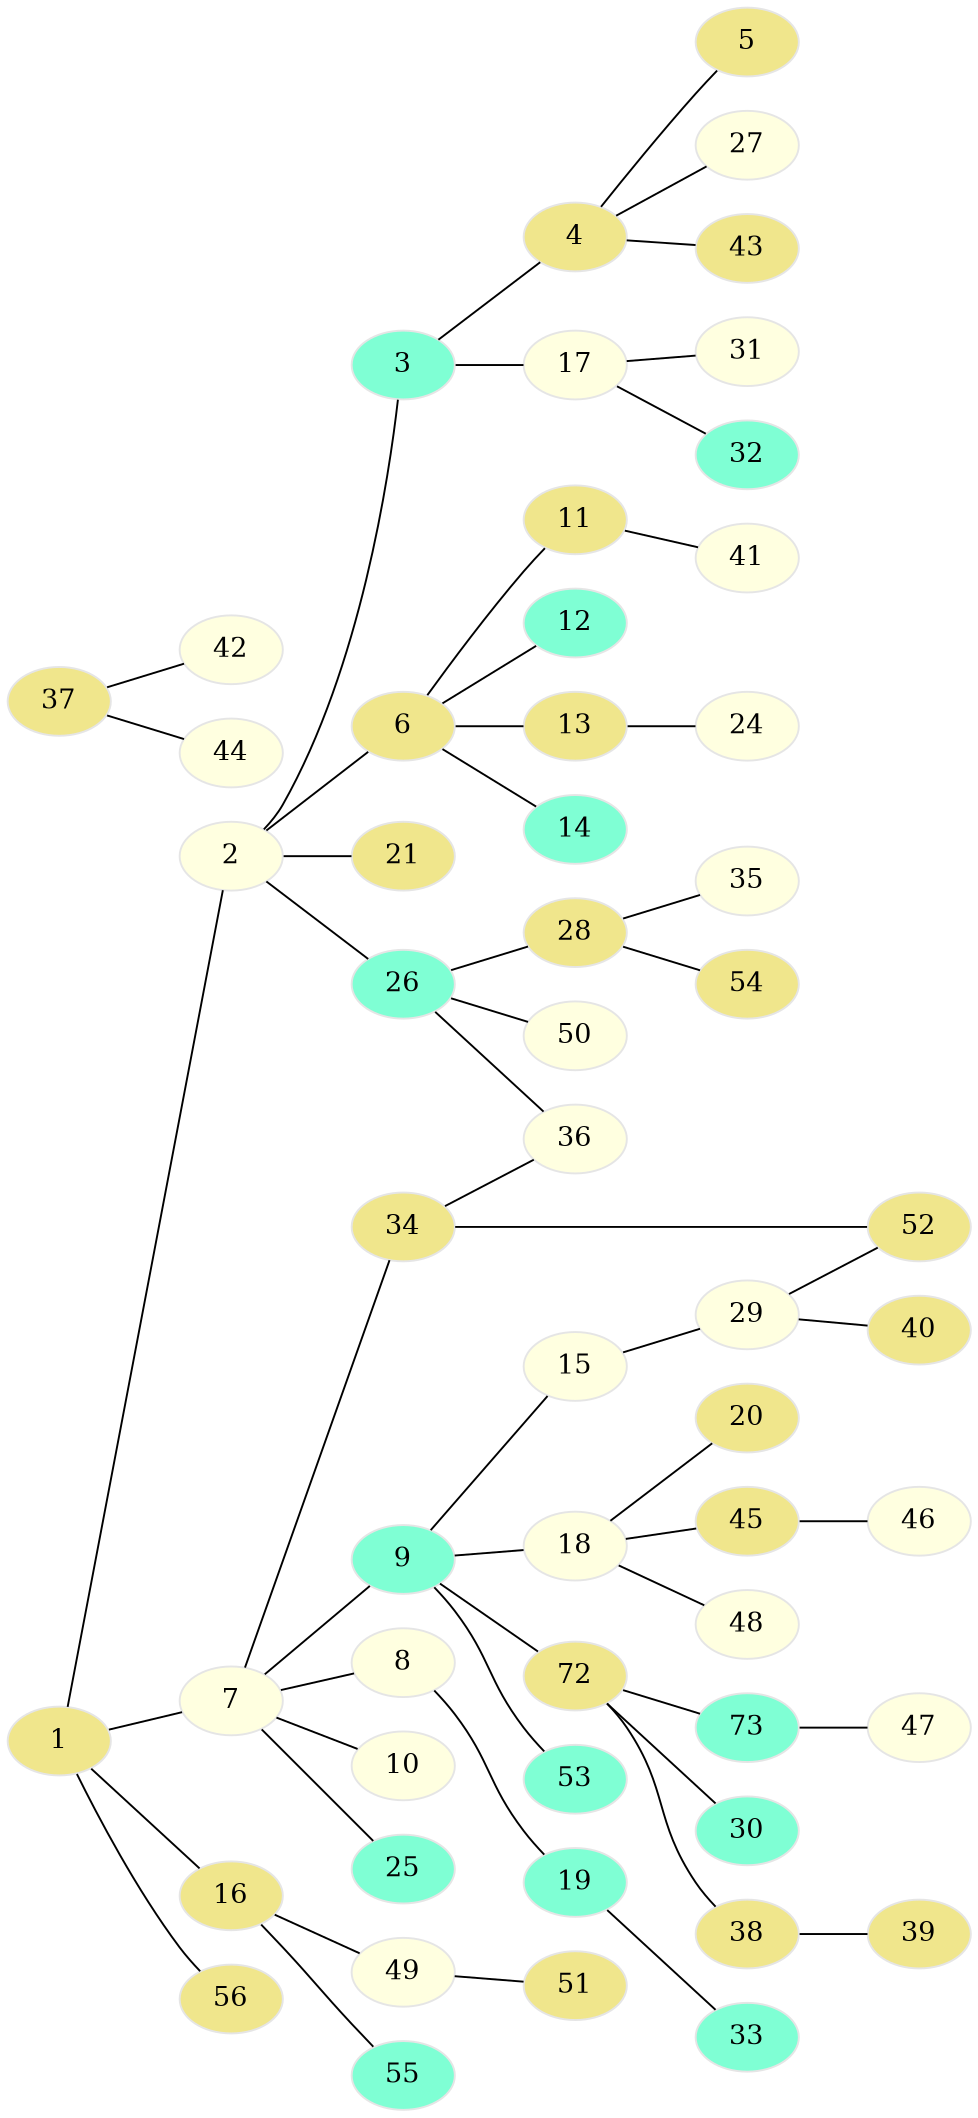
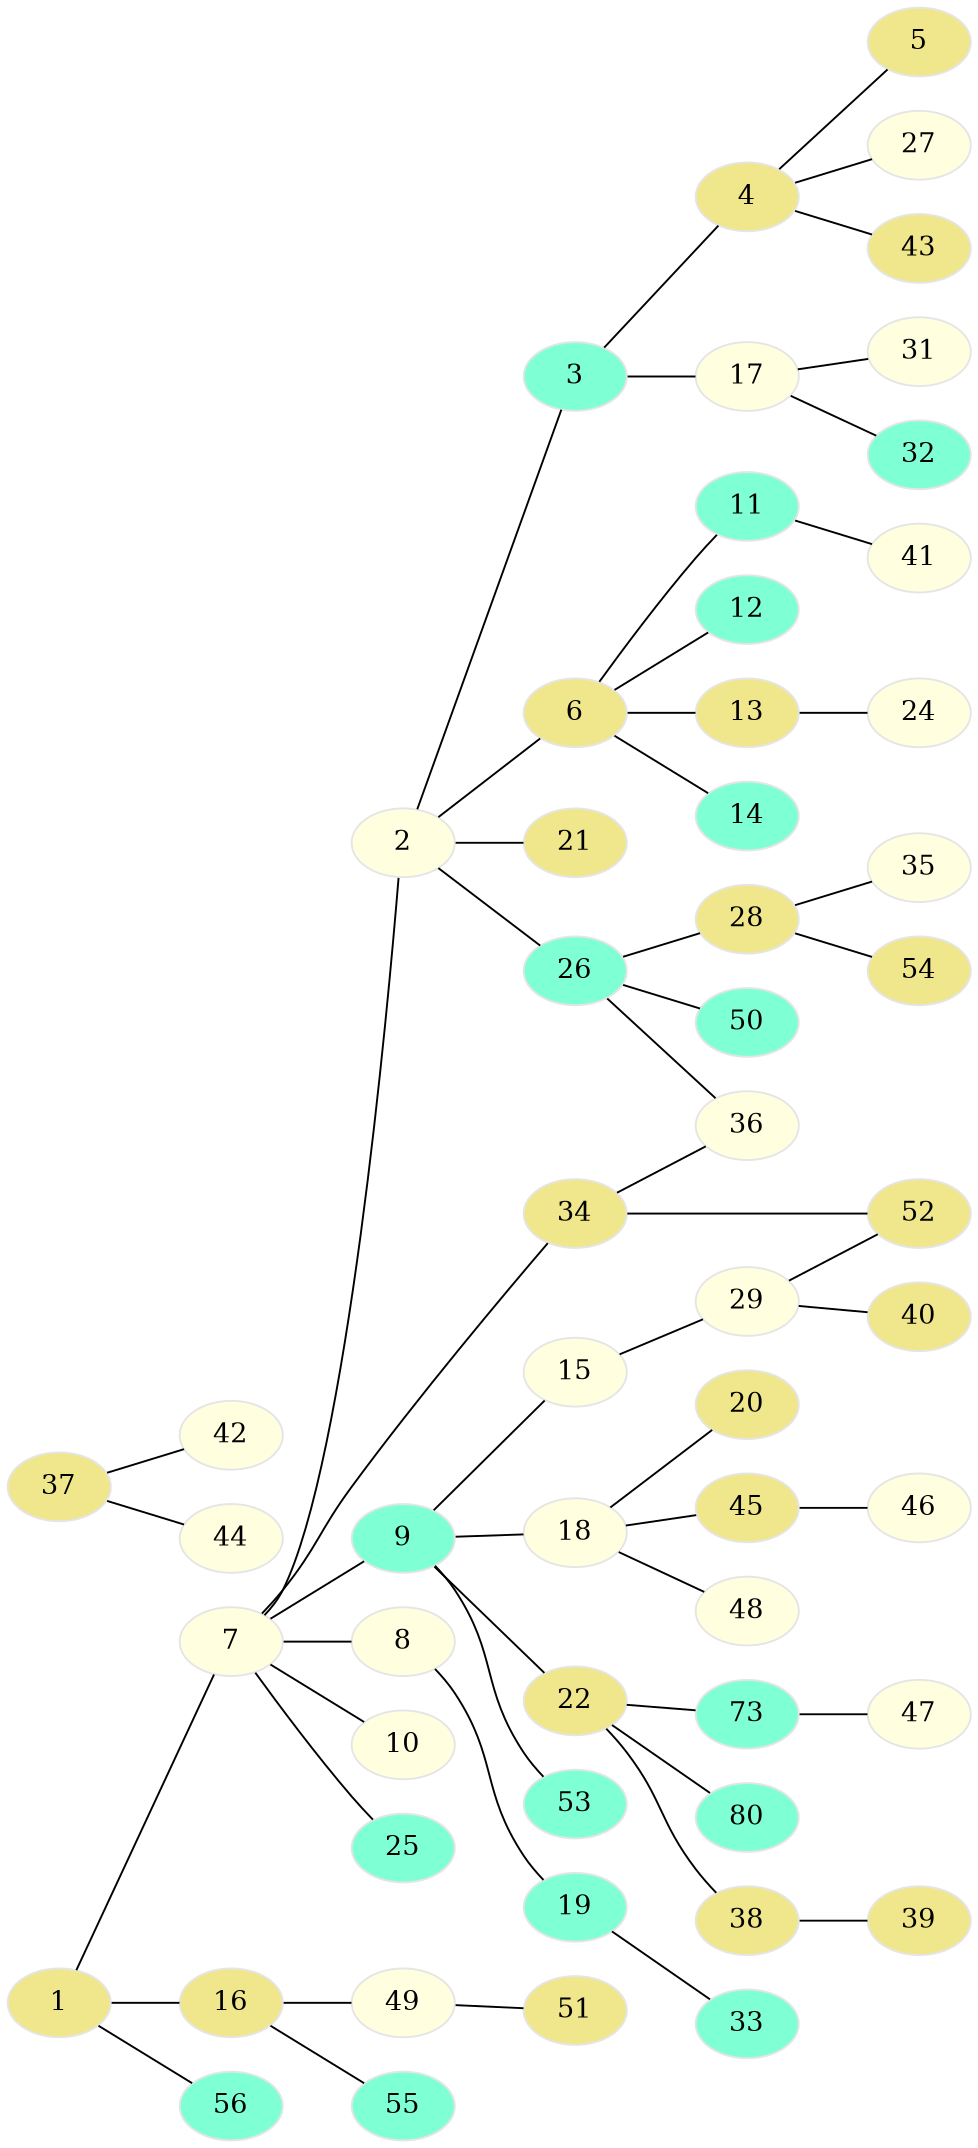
node "11": fillcolor khaki -> aquamarine
node "50": fillcolor lightyellow -> aquamarine
edge "2" -- "1": now "2" -- "7"
node "72": label "72" -> "22"
node "30": label "30" -> "80"
node "56": fillcolor khaki -> aquamarine
